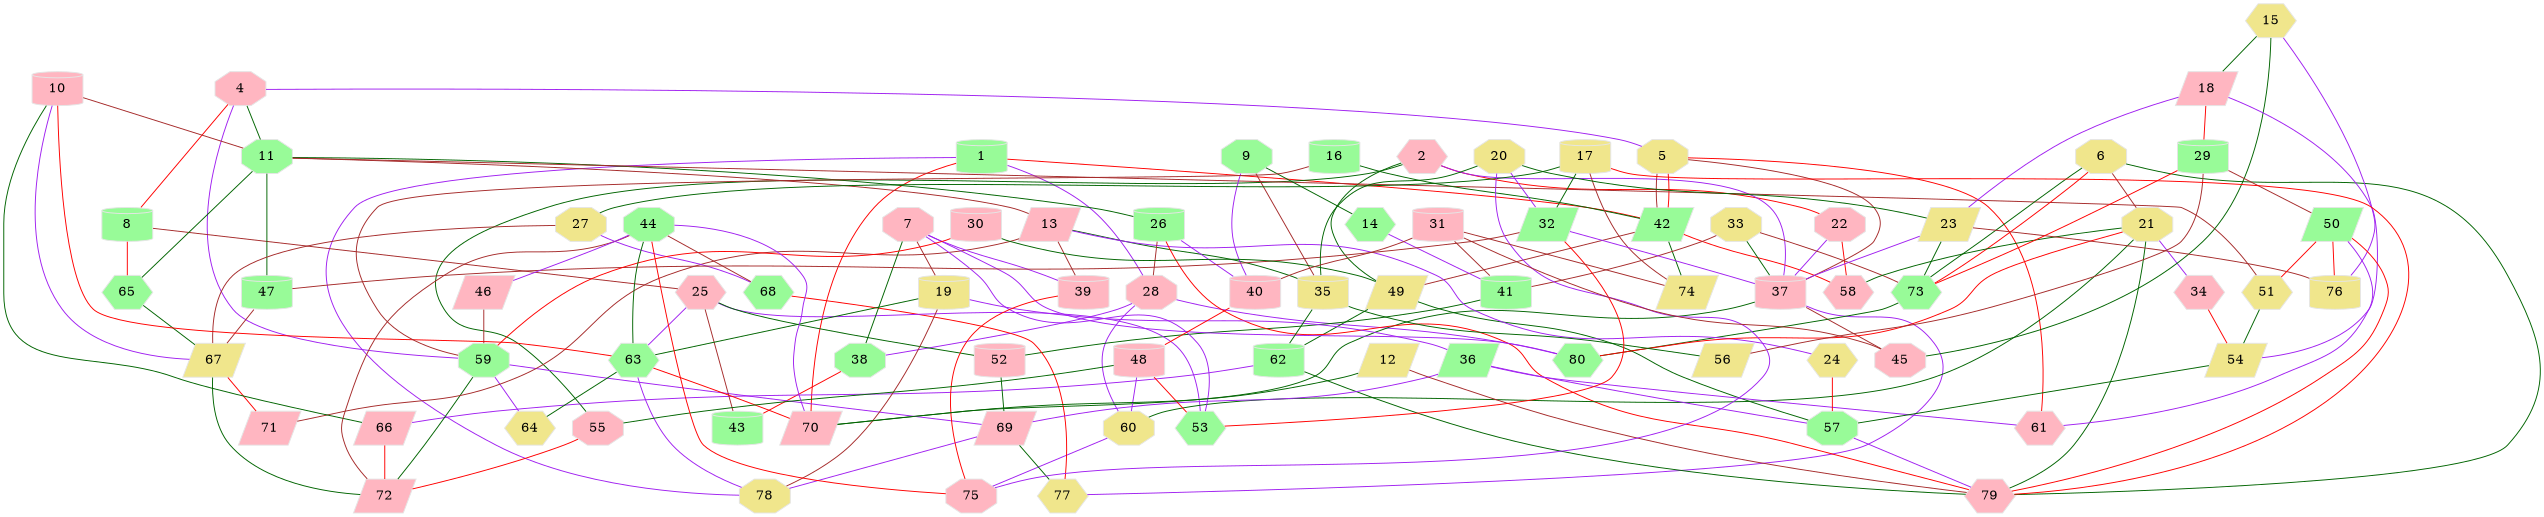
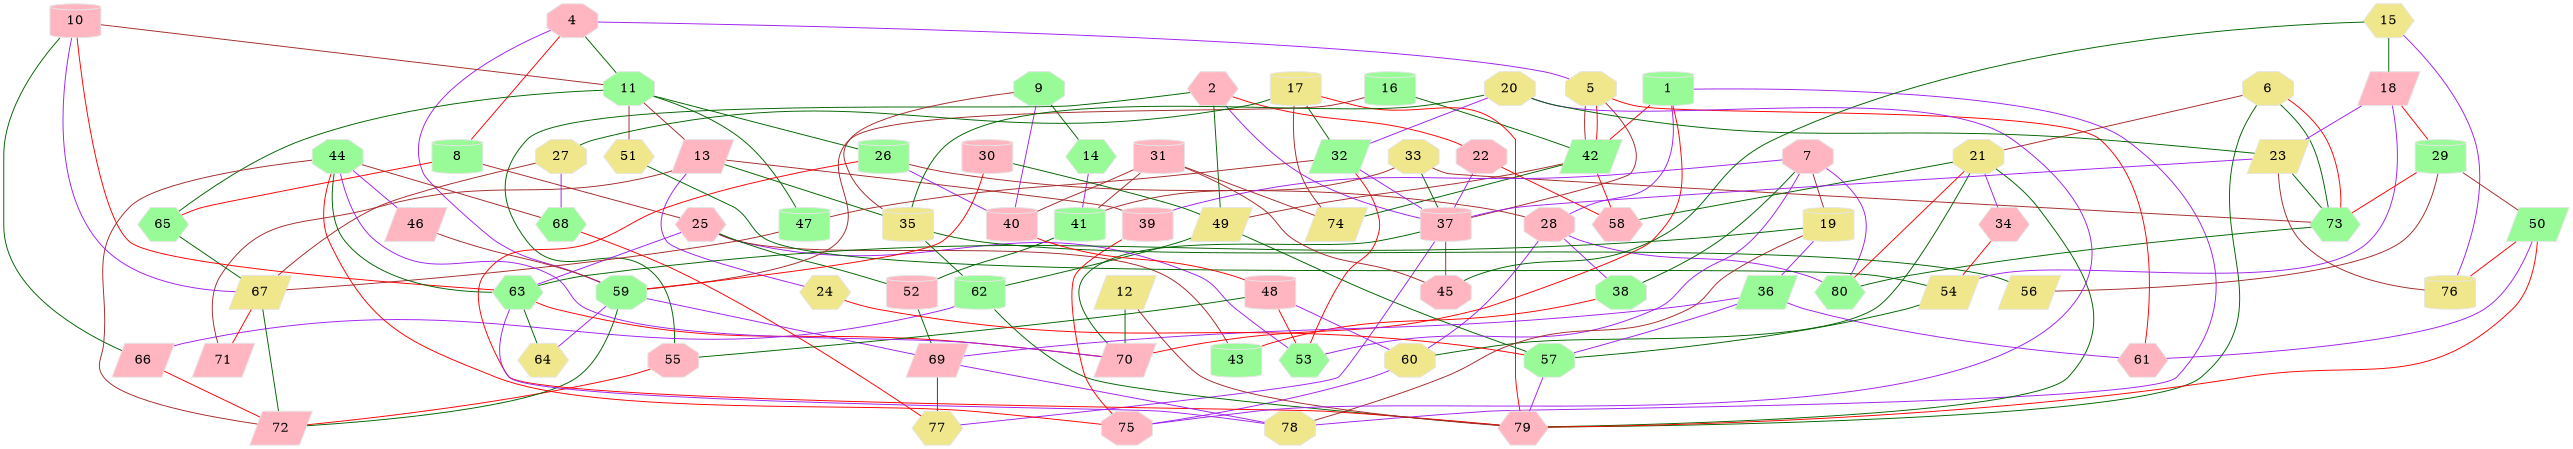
edge "50" -- "51": removed
